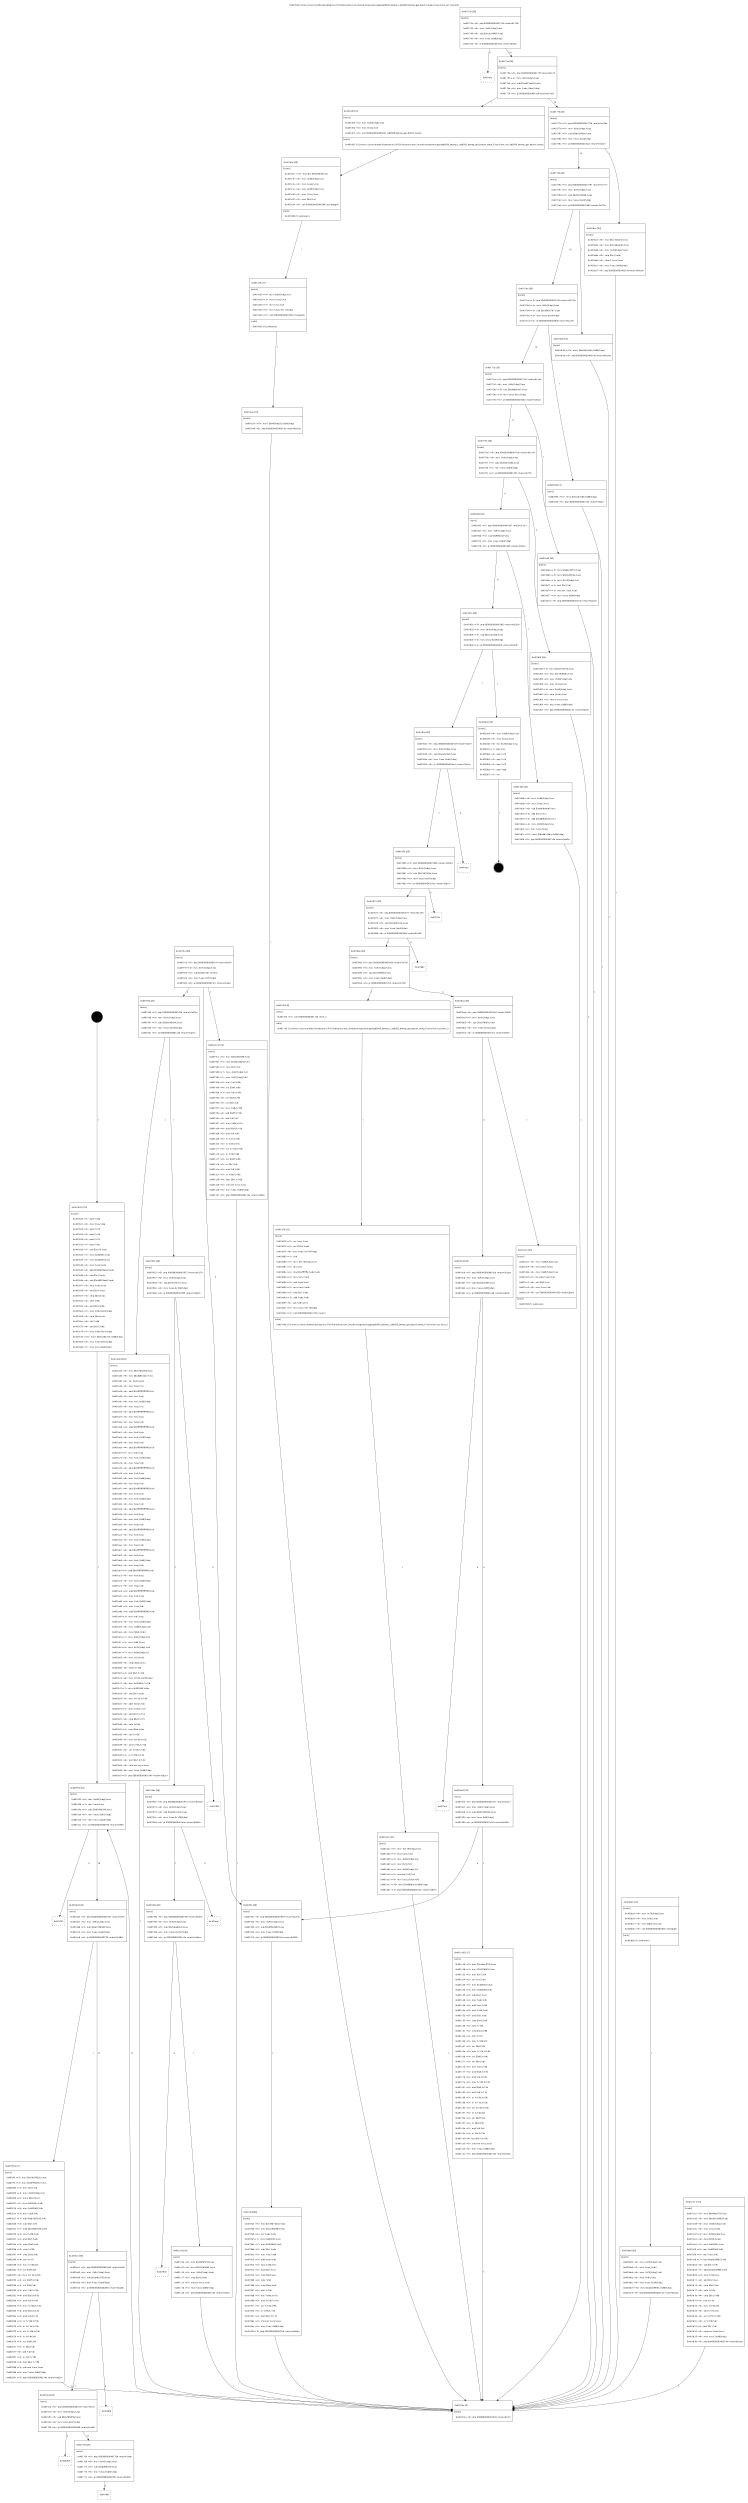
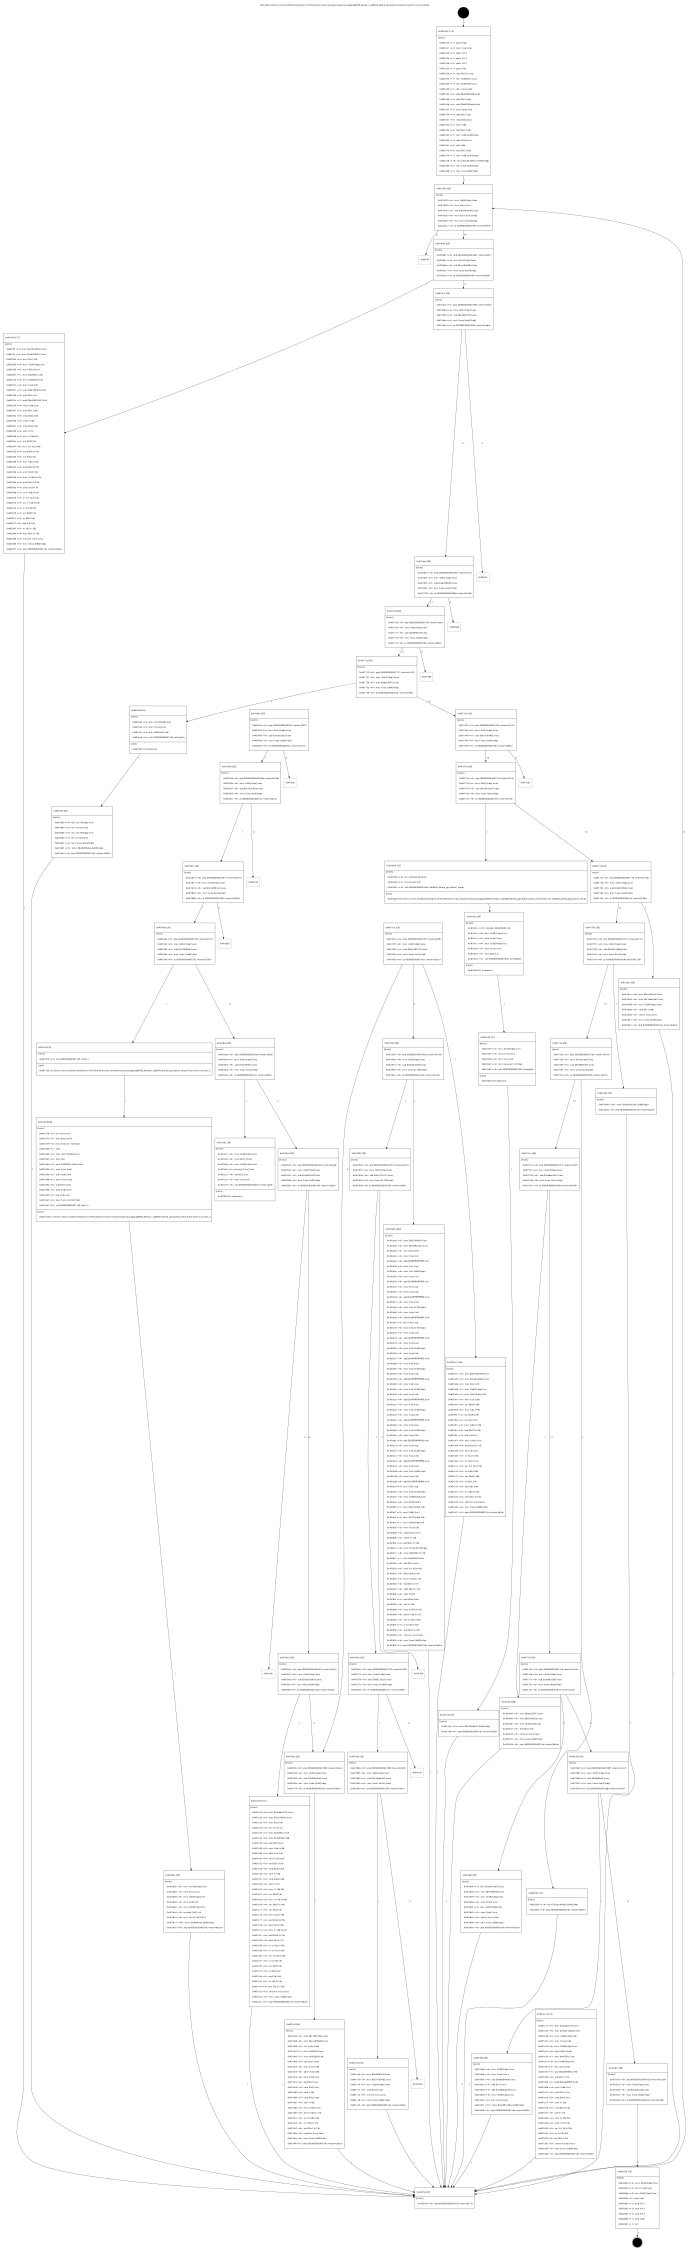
node "0x401722 [28]": added
edge "0x40181e [28]" -> "0x40183a [28]": removed, label "7"
